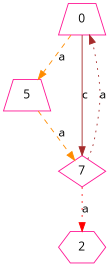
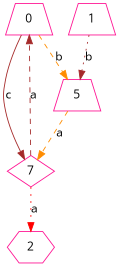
node "1": added
edge "0" -> "5": label "a" -> "b"
edge "7" -> "0": style dotted -> dashed
